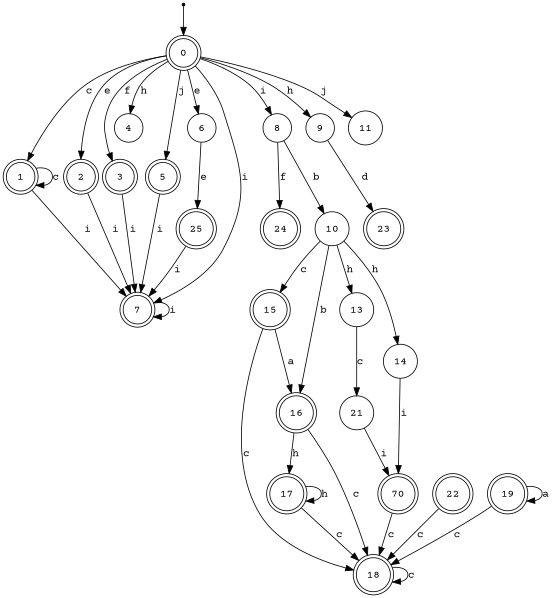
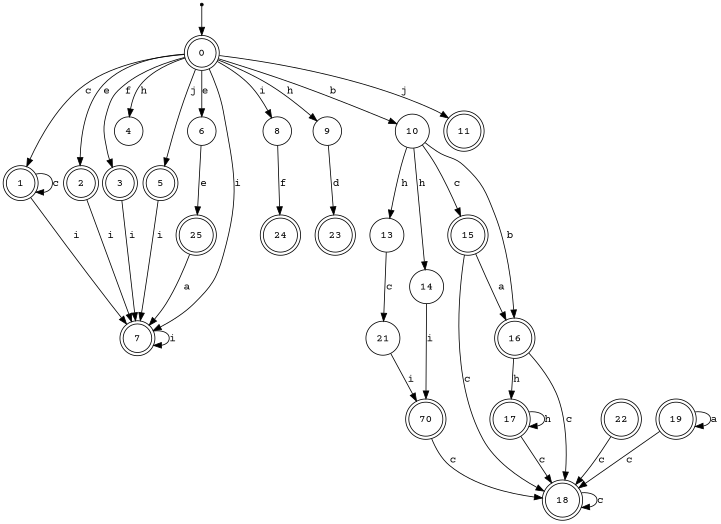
node "11": shape circle -> doublecircle
edge "8" -> "10": now "0" -> "10"
edge "25" -> "7": label "i" -> "a"
